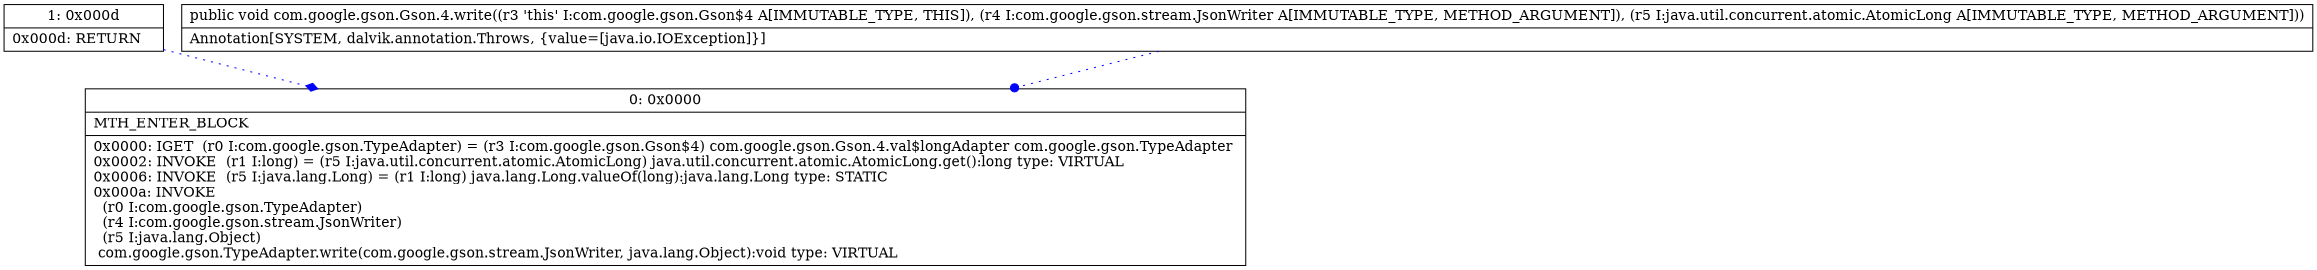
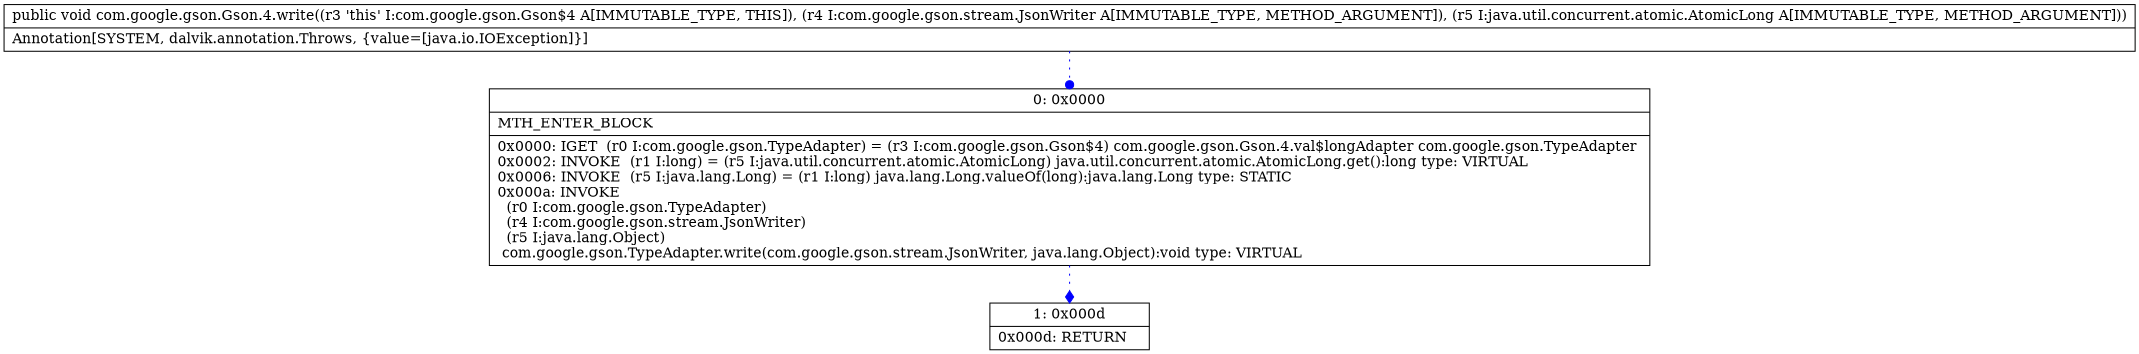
edge "1: 0x000d" -> "0: 0x0000": reversed
